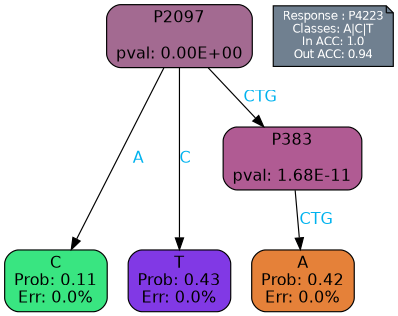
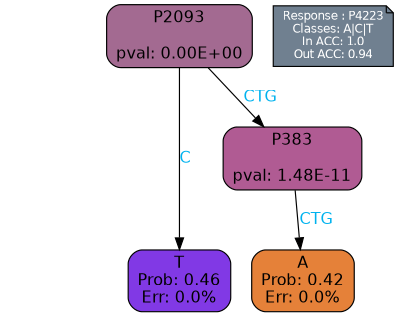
node "P2097 pval: 0.00E+00": label "P2097 pval: 0.00E+00" -> "P2093 pval: 0.00E+00"
node "P383 pval: 1.68E-11": label "P383 pval: 1.68E-11" -> "P383 pval: 1.48E-11"
node "C Prob: 0.11 Err: 0.0%": removed
node "T Prob: 0.43 Err: 0.0%": label "T Prob: 0.43 Err: 0.0%" -> "T Prob: 0.46 Err: 0.0%"
